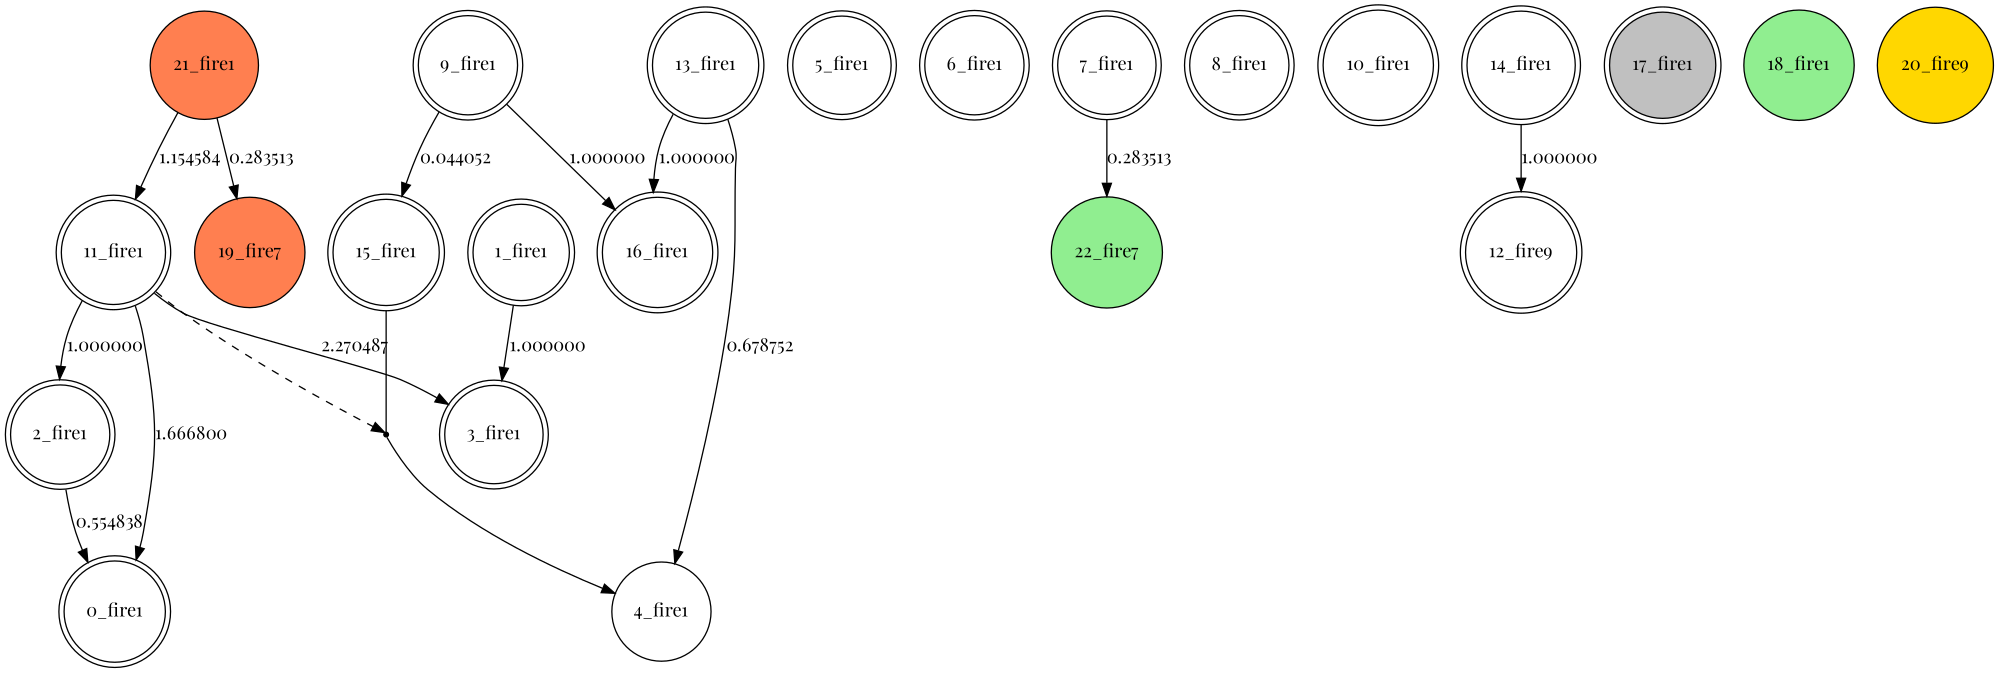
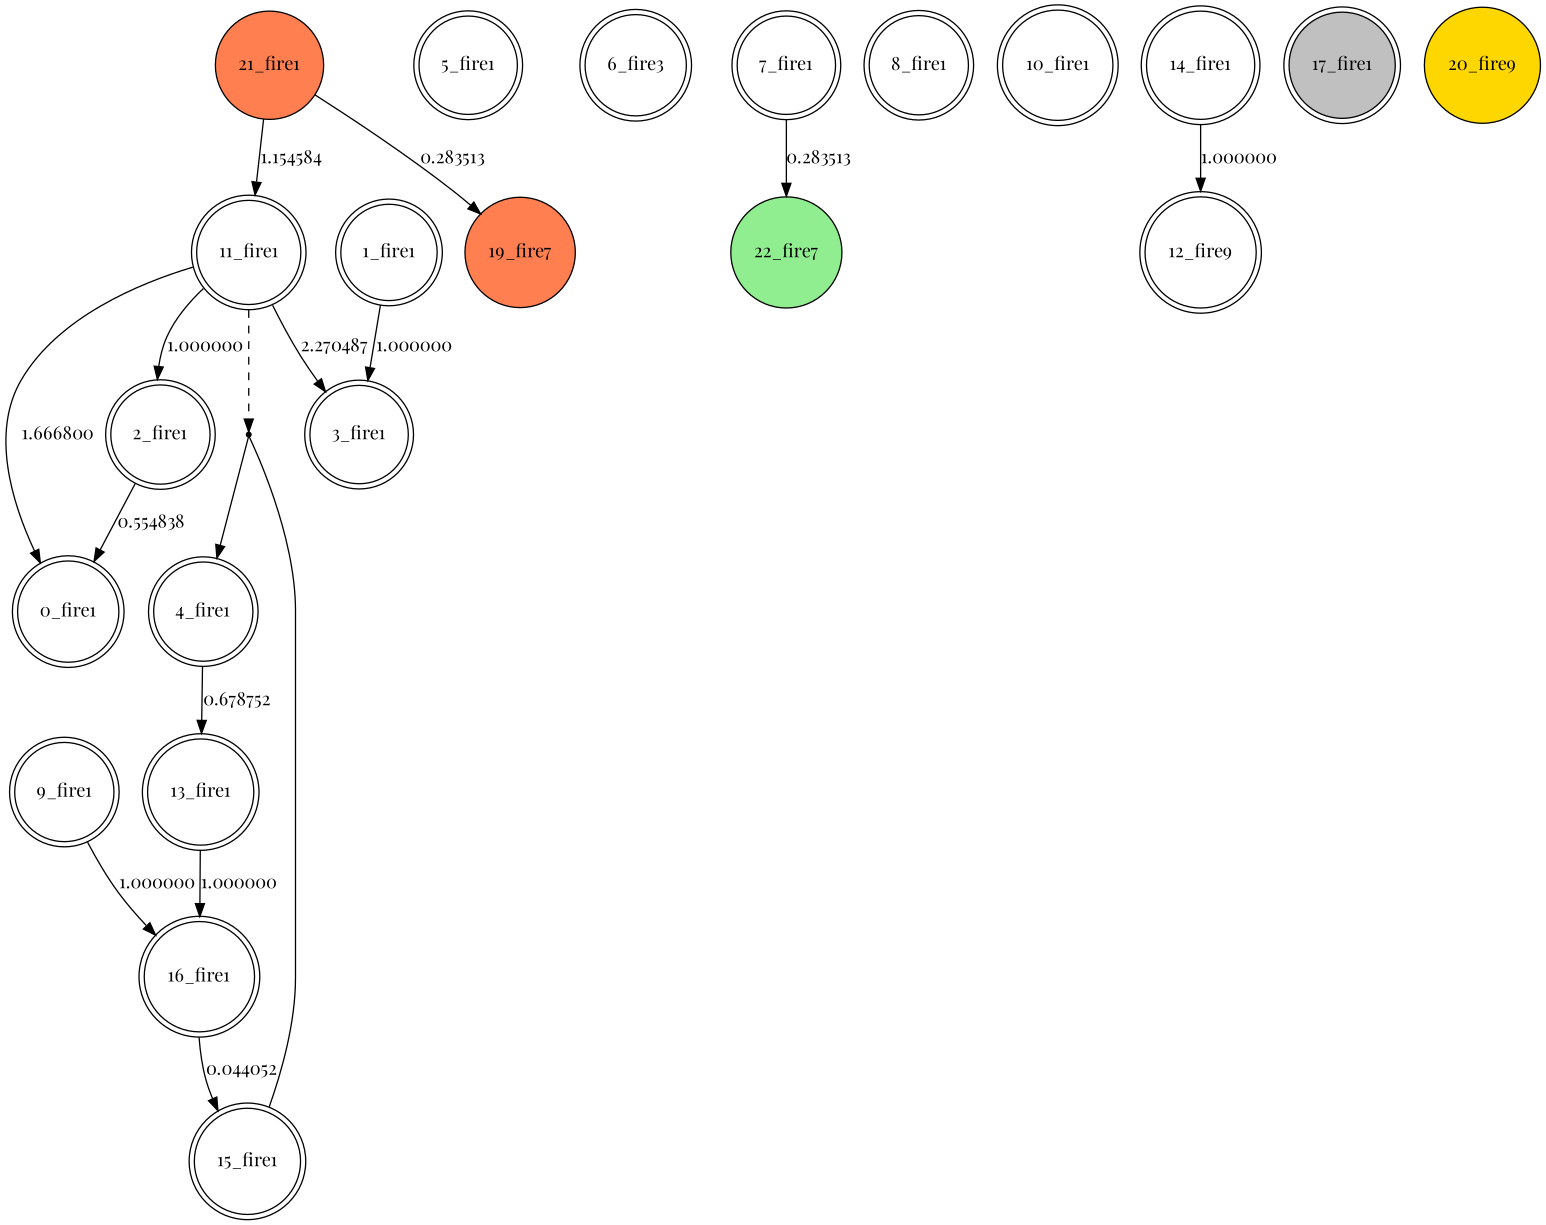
node "6_fire1": label "6_fire1" -> "6_fire3"
node "18_fire1": removed
edge "9_fire1" -> "15_fire1": now "16_fire1" -> "15_fire1"
edge "13_fire1" -> "4_fire1": reversed
node "4_fire1": shape circle -> doublecircle
